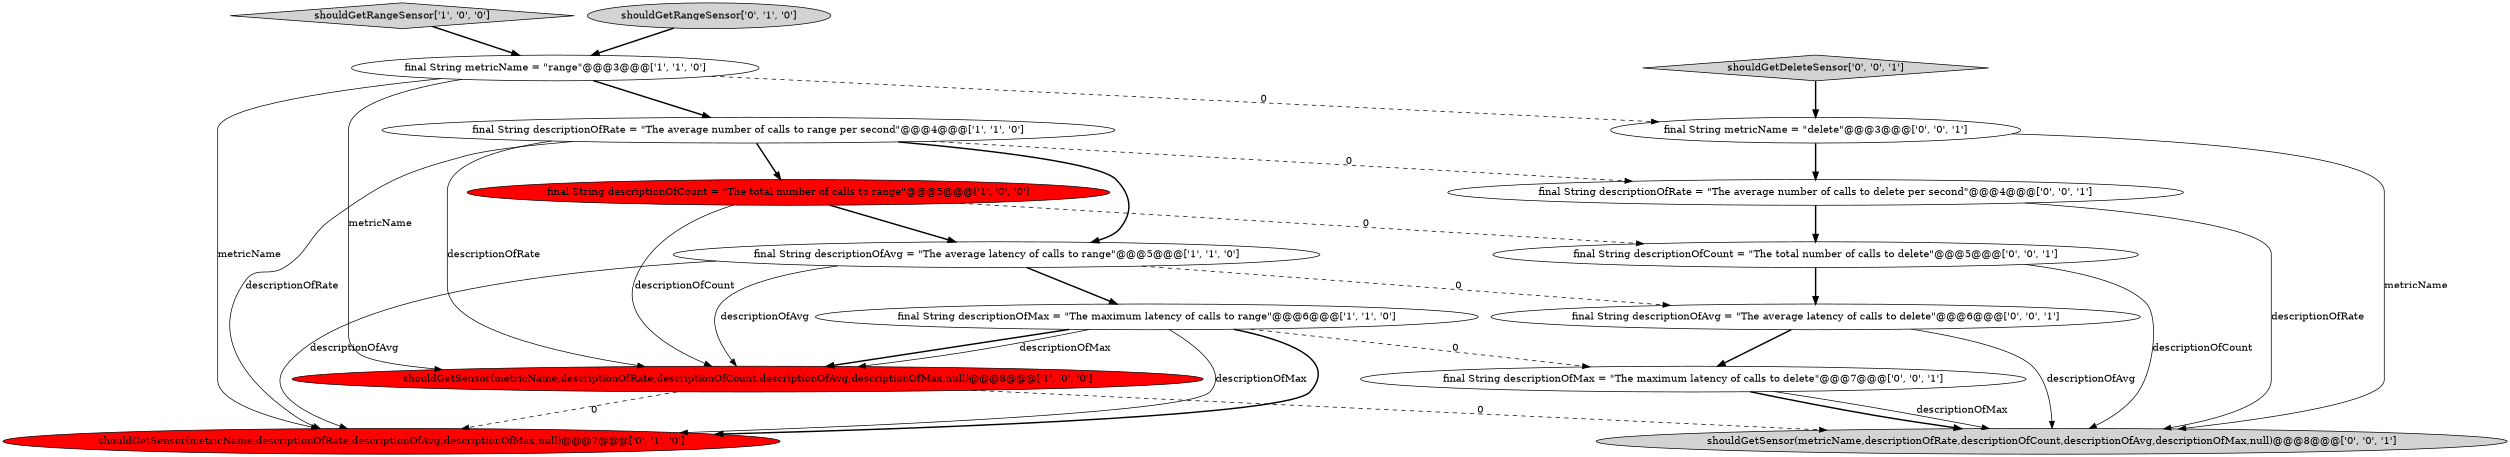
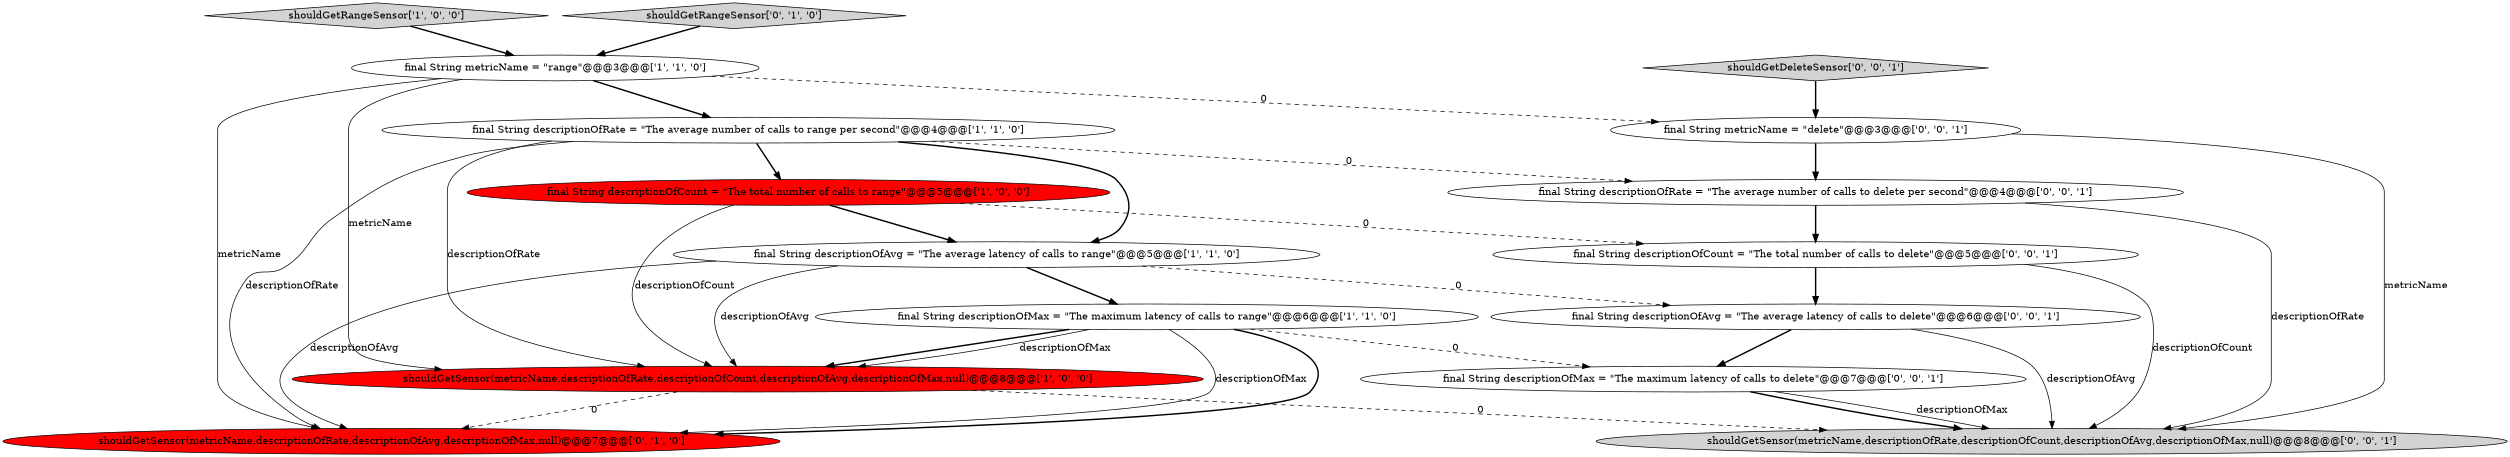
node "shouldGetRangeSensor['0', '1', '0']": shape ellipse -> diamond
